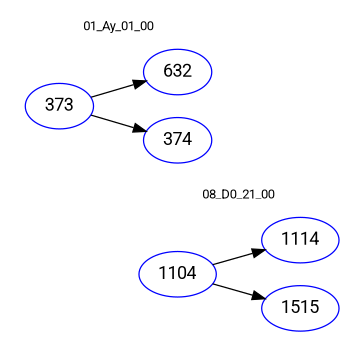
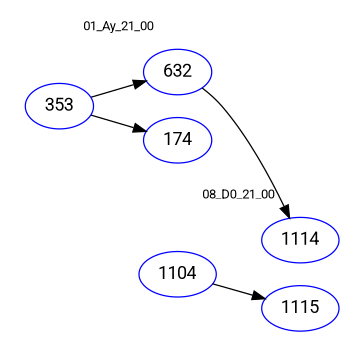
cluster "01_Ay_01_00": label "01_Ay_01_00" -> "01_Ay_21_00"
node "373": label "373" -> "353"
node "374": label "374" -> "174"
edge "1104" -> "1114": now "632" -> "1114"
node "1515": label "1515" -> "1115"
